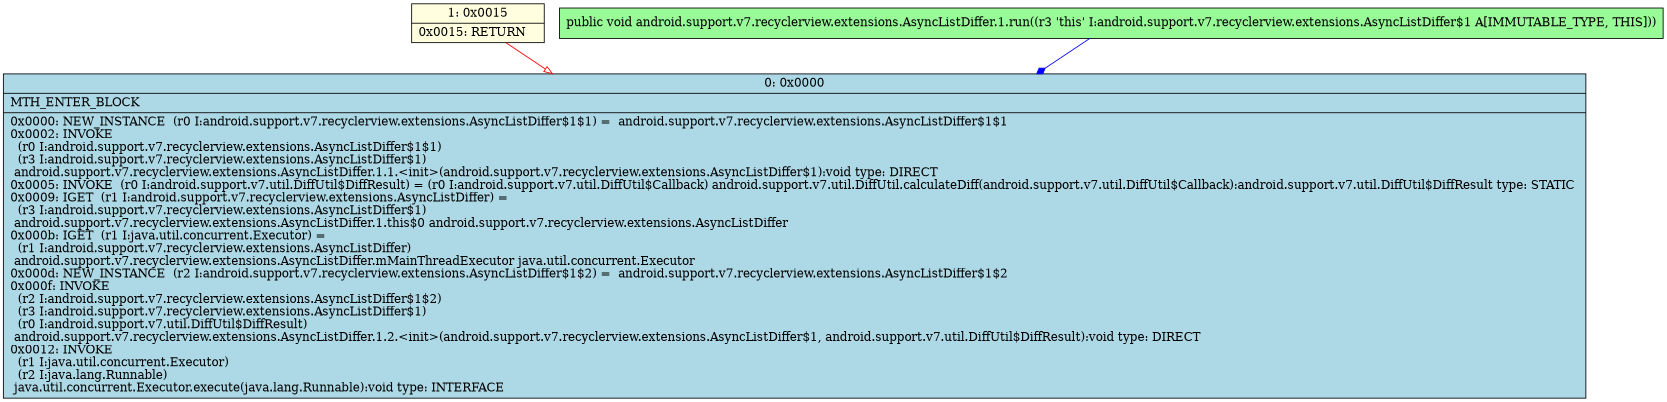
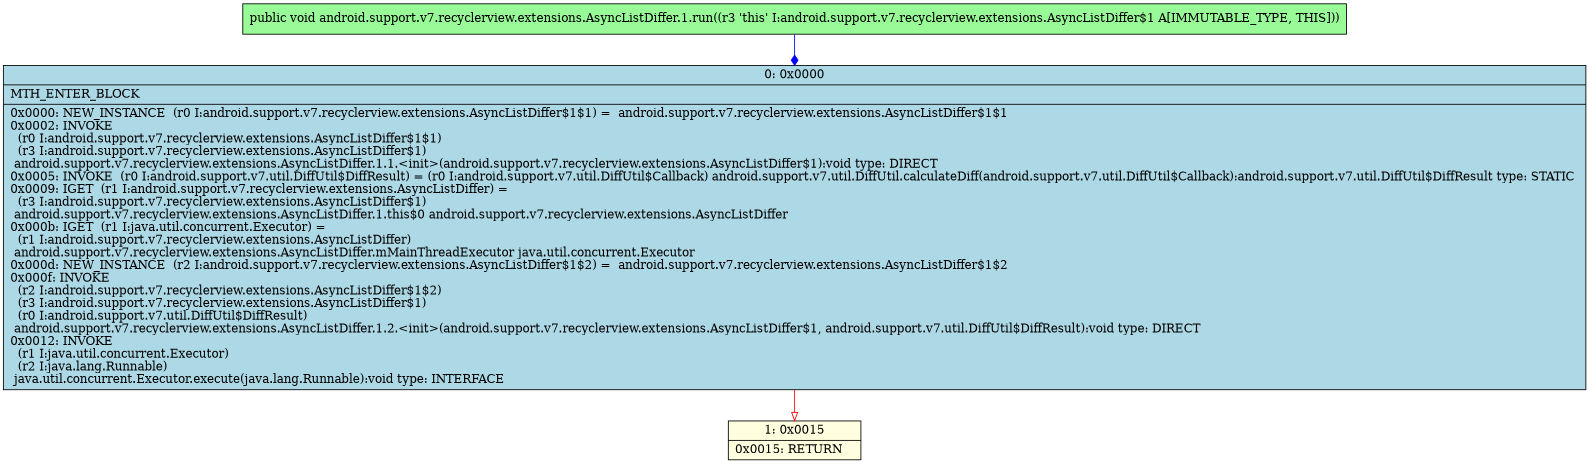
edge "1: 0x0015" -> "0: 0x0000": reversed
